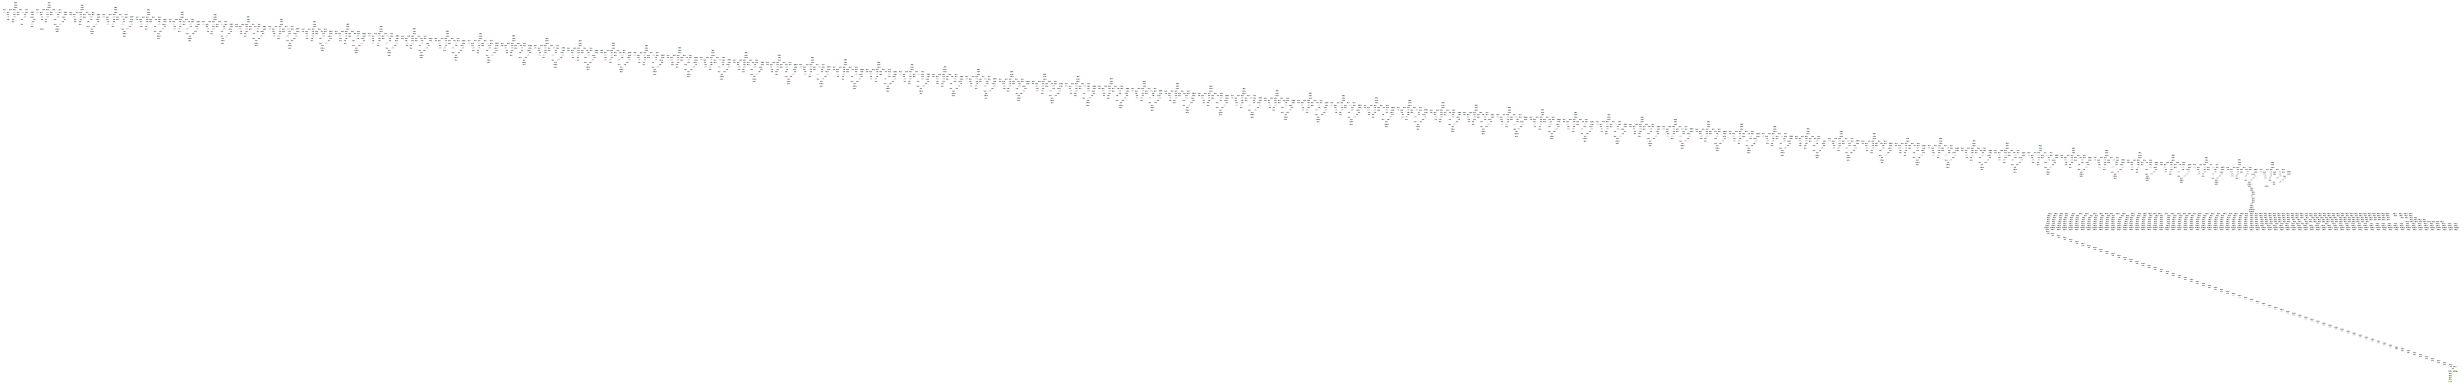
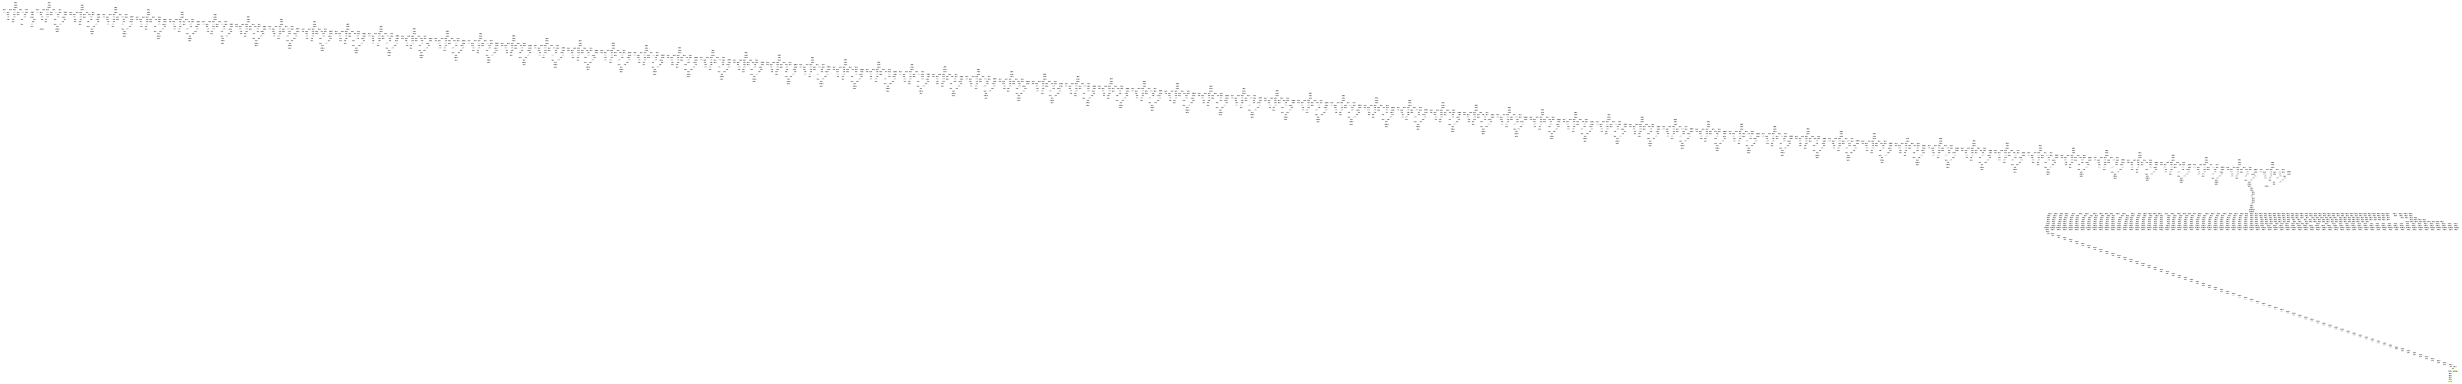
node "translations.54 (3)": added
